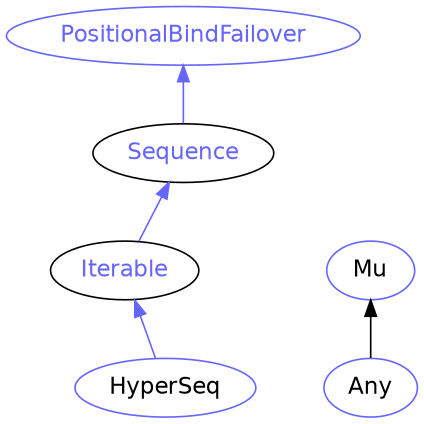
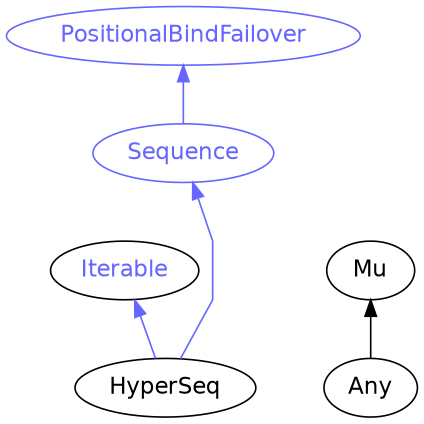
node "Sequence": color #000000 -> #6666ff
edge "Iterable" -> "Sequence": now "HyperSeq" -> "Sequence"
node "Mu": color #6666ff -> #000000
node "HyperSeq": color #6666ff -> #000000
node "Any": color #6666ff -> #000000
